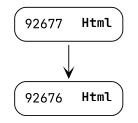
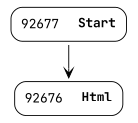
node "92677": text "Html" -> "Start"
